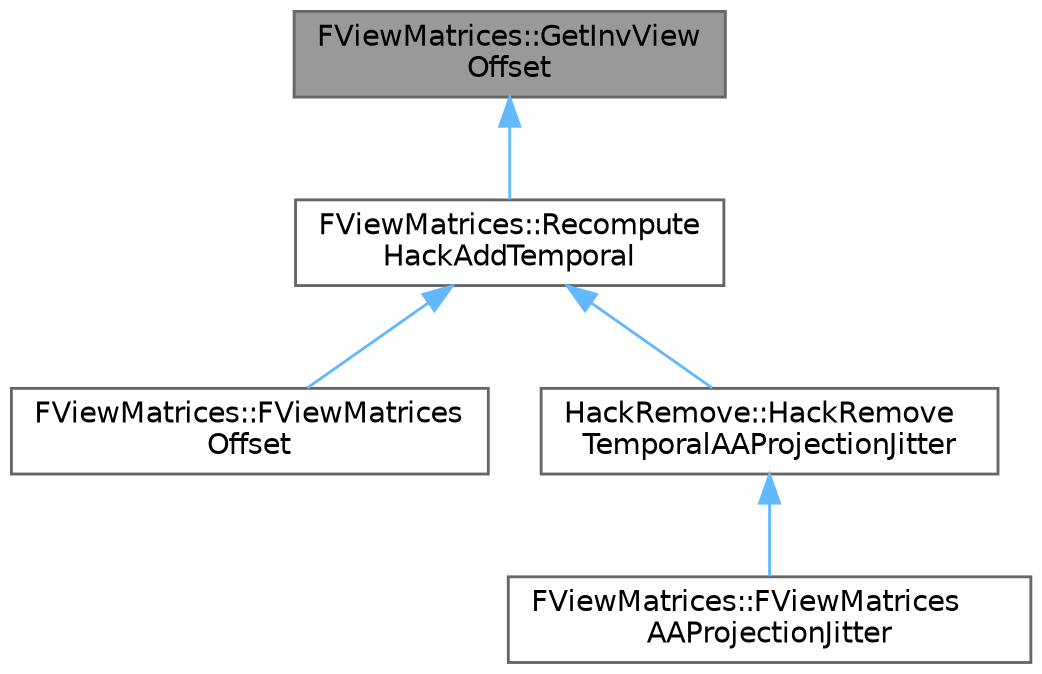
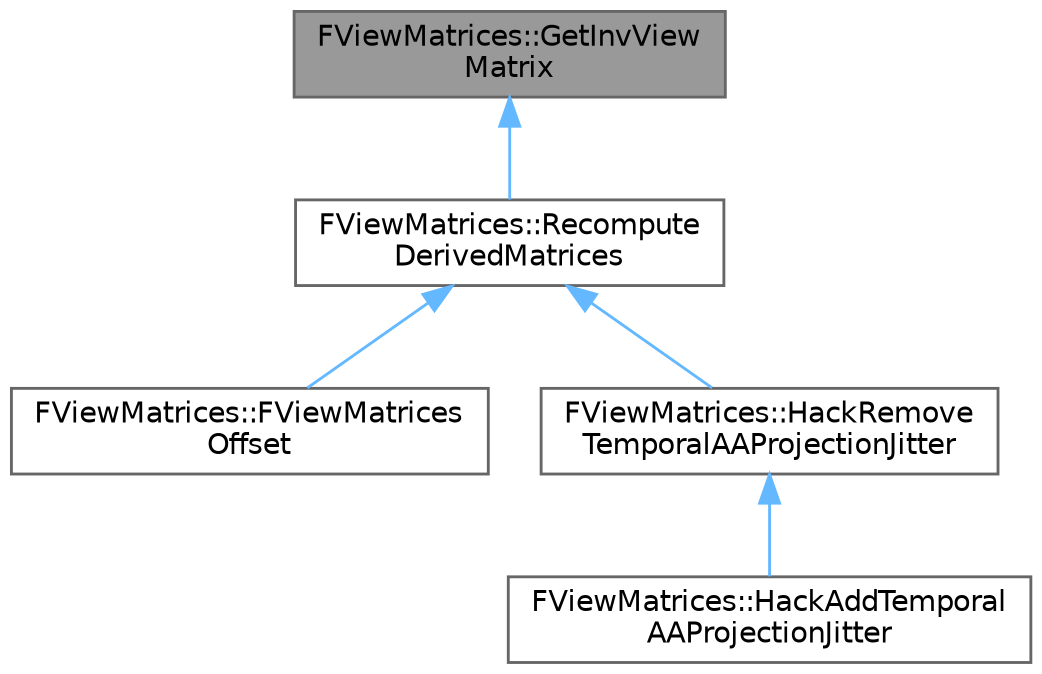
node "FViewMatrices::GetInvView Offset": label "FViewMatrices::GetInvView Offset" -> "FViewMatrices::GetInvView Matrix"
node "FViewMatrices::Recompute HackAddTemporal": label "FViewMatrices::Recompute HackAddTemporal" -> "FViewMatrices::Recompute DerivedMatrices"
node "HackRemove::HackRemove TemporalAAProjectionJitter": label "HackRemove::HackRemove TemporalAAProjectionJitter" -> "FViewMatrices::HackRemove TemporalAAProjectionJitter"
node "FViewMatrices::FViewMatrices AAProjectionJitter": label "FViewMatrices::FViewMatrices AAProjectionJitter" -> "FViewMatrices::HackAddTemporal AAProjectionJitter"
